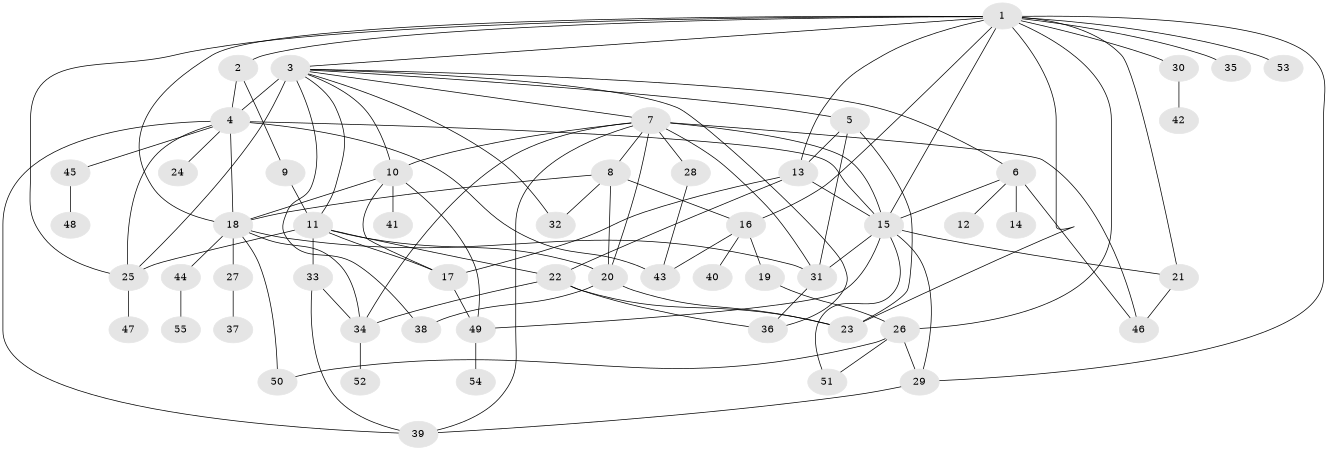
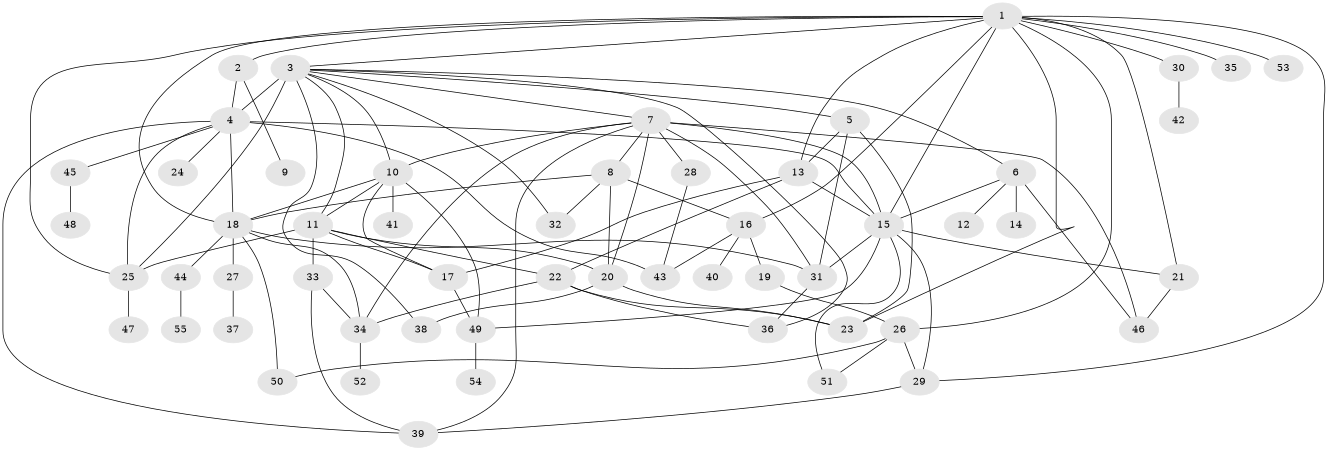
edge "9" -- "11": now "10" -- "11"
